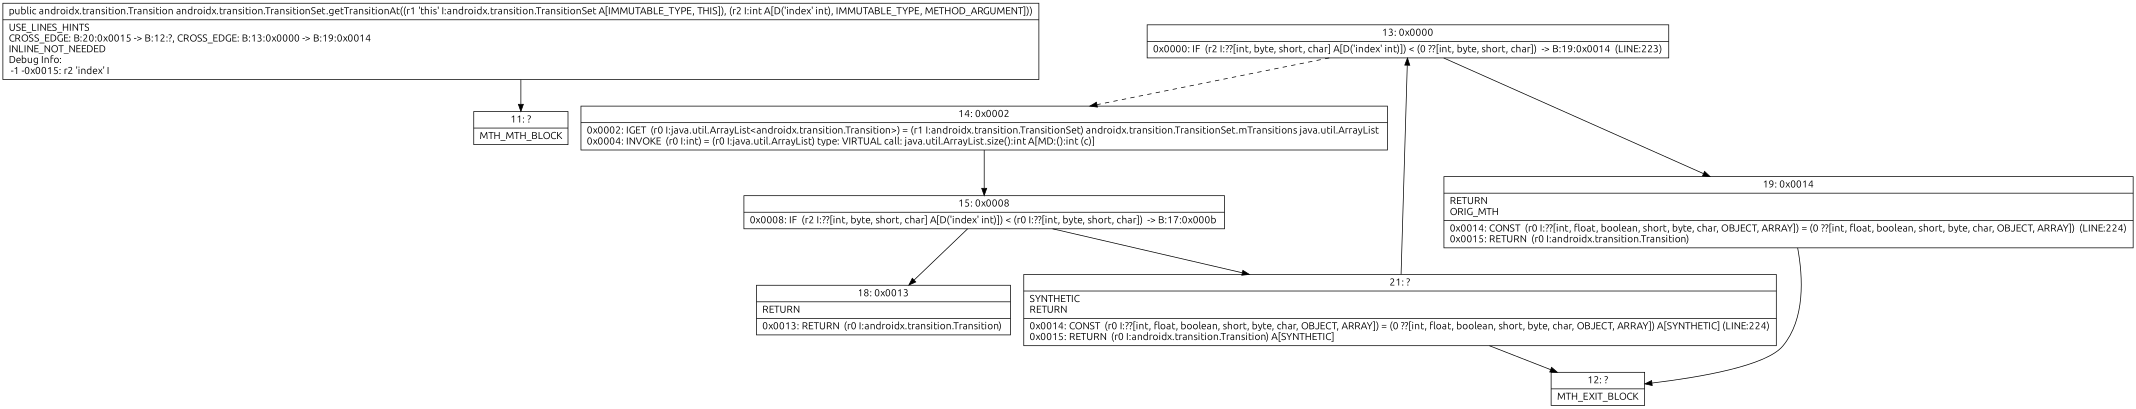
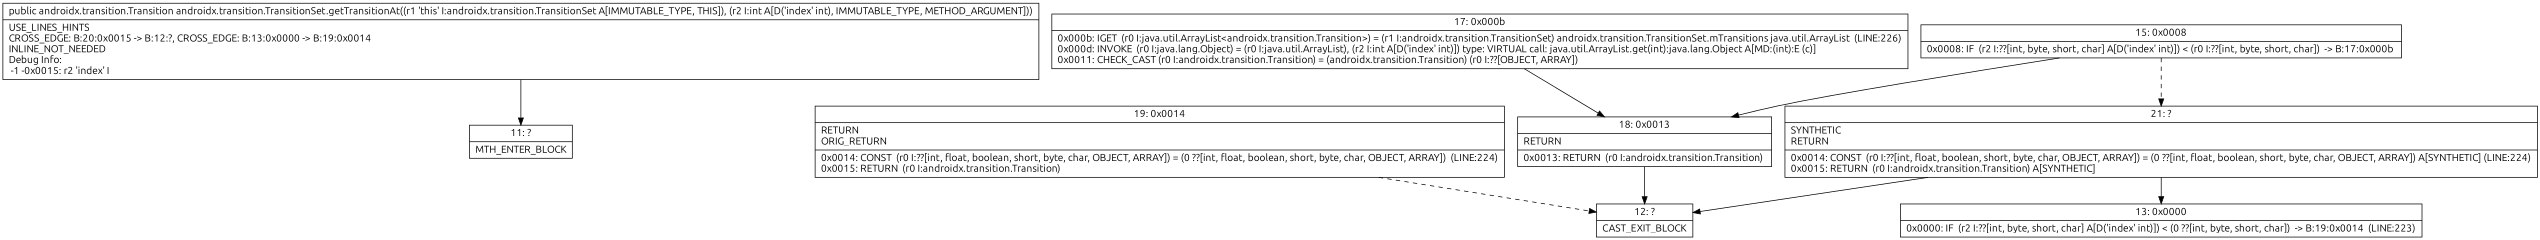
node "17: 0x000b": added
edge "13: 0x0000" -> "19: 0x0014": removed
node "14: 0x0002": removed
node "11: ?": text "MTH_MTH_BLOCK" -> "MTH_ENTER_BLOCK"
edge "18: 0x0013" -> "12: ?": added
node "19: 0x0014": text "ORIG_MTH" -> "ORIG_RETURN"
edge "15: 0x0008" -> "21: ?": style solid -> dashed
edge "19: 0x0014" -> "12: ?": style solid -> dashed
node "12: ?": text "MTH_EXIT_BLOCK" -> "CAST_EXIT_BLOCK"
